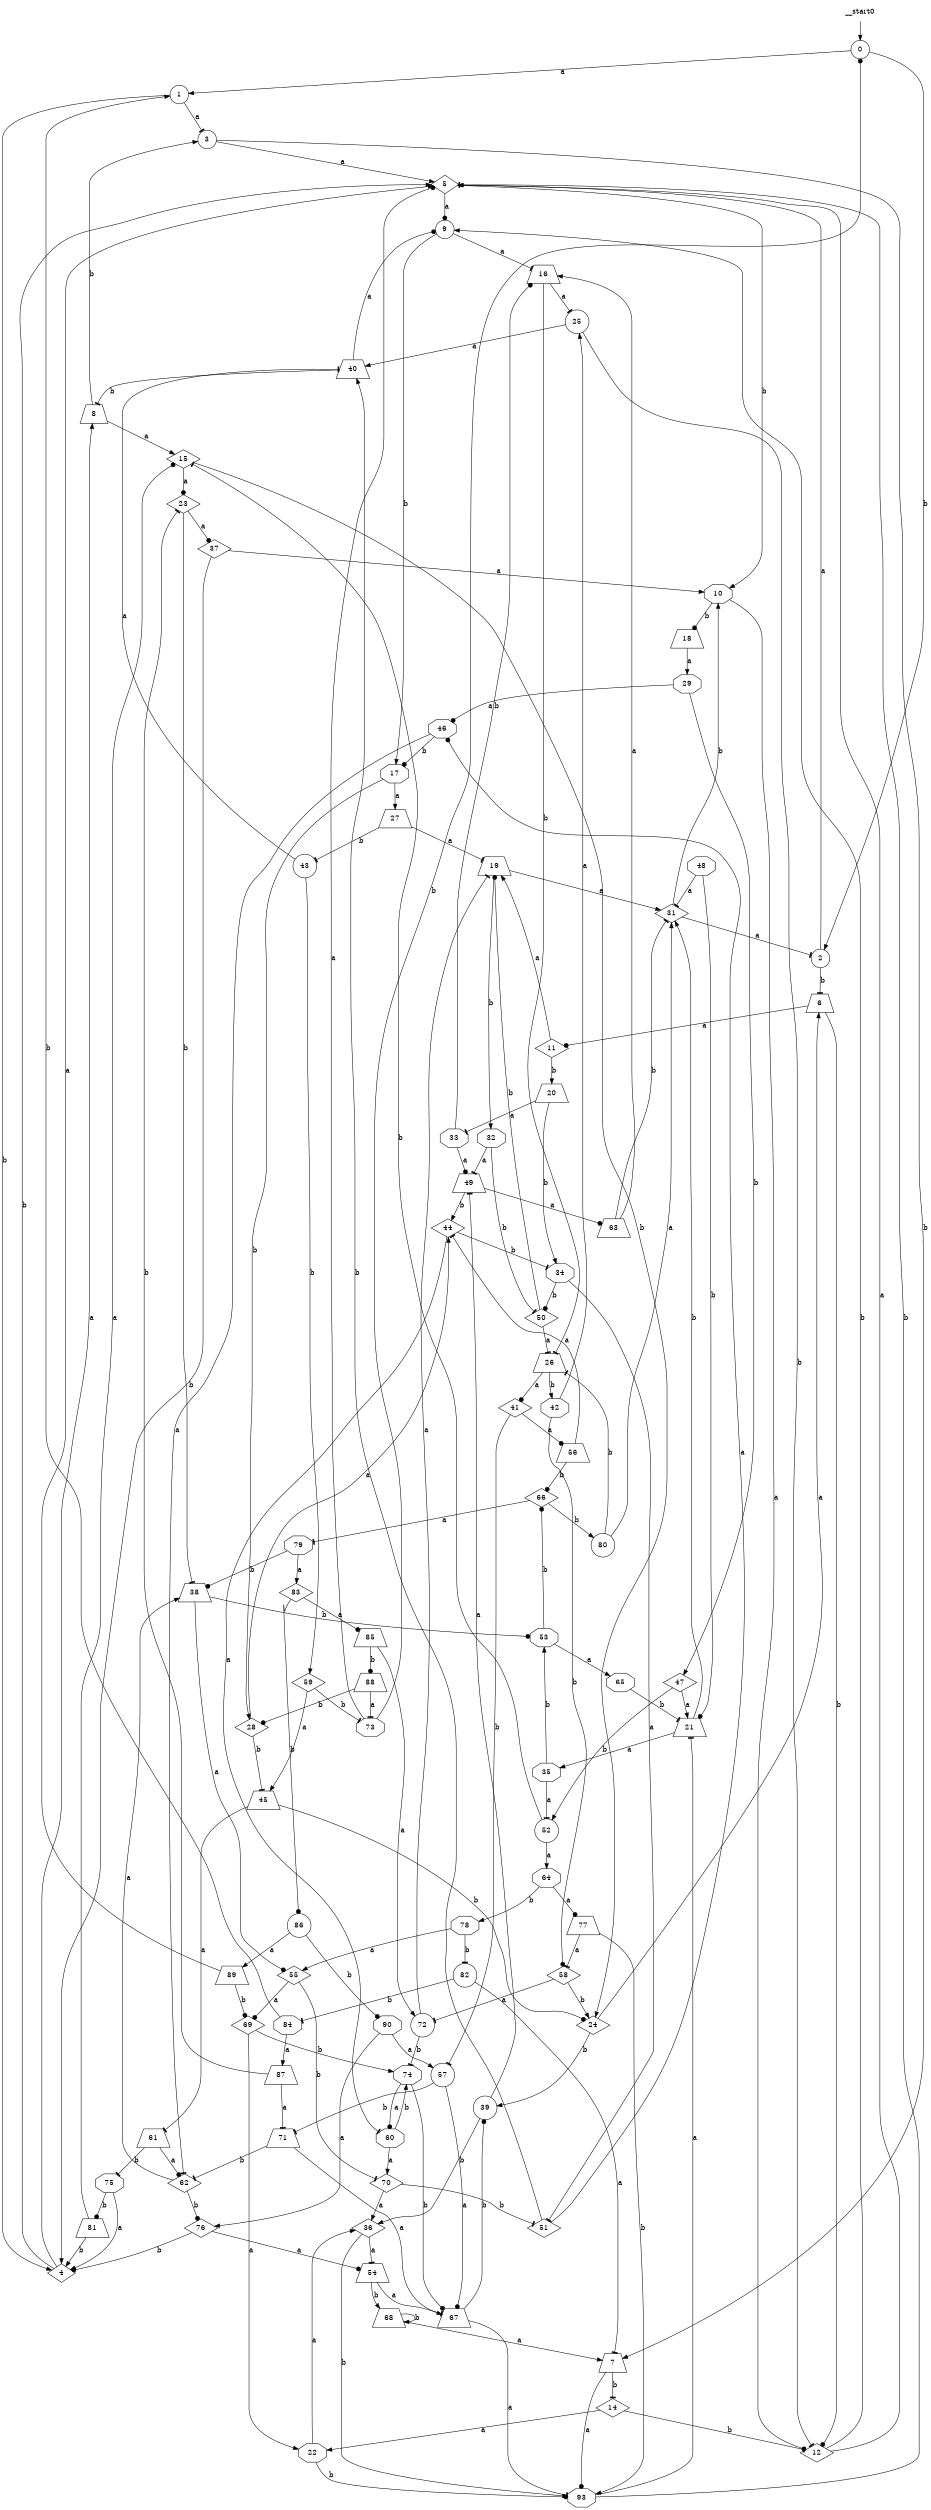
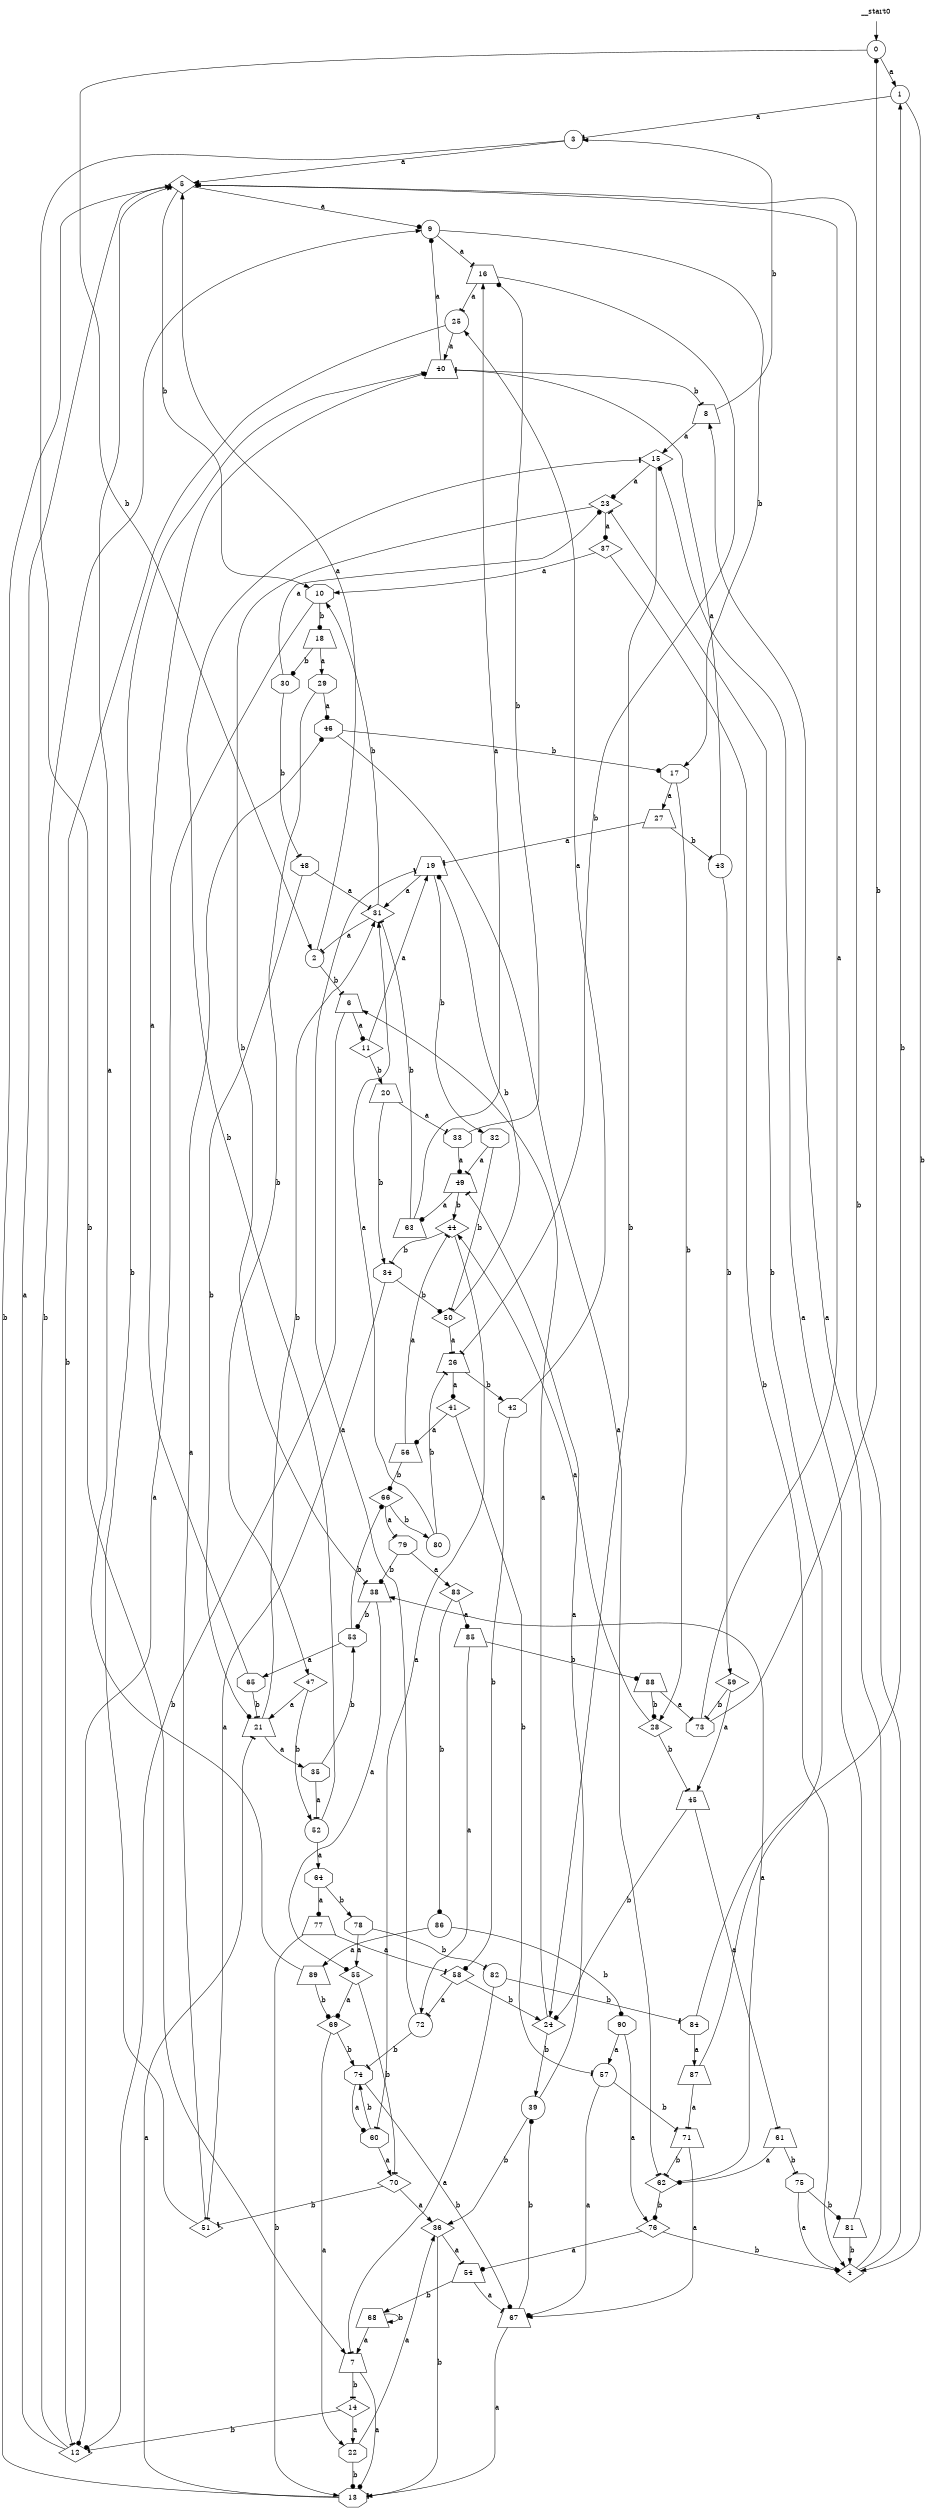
node "30": added
edge "65" -> "40": added, label "a"
node "93": label "93" -> "13"
